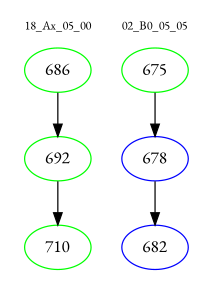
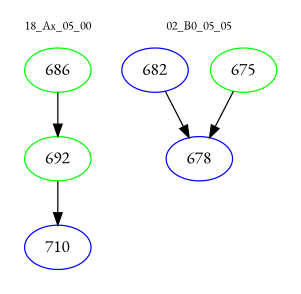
edge "678" -> "682": reversed
node "710": color green -> blue
